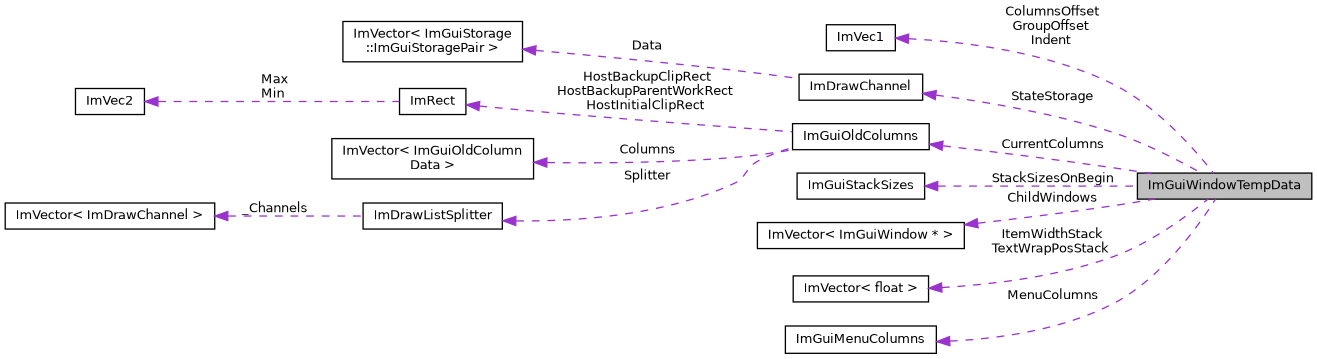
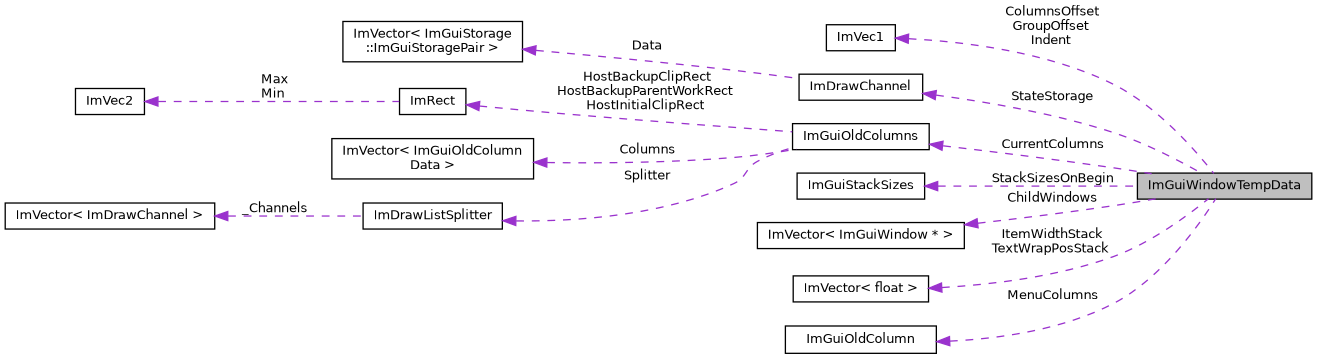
node "ImGuiMenuColumns": label "ImGuiMenuColumns" -> "ImGuiOldColumn"
